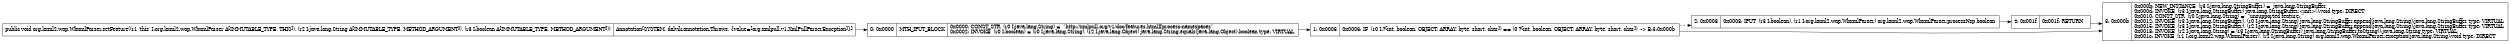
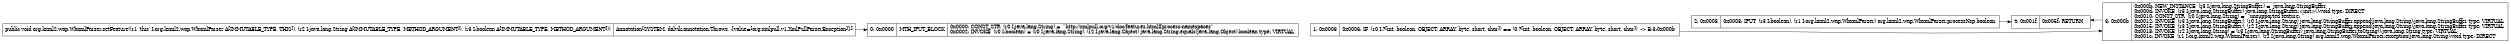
node "4: 0x001f": text "0x001f: RETURN" -> "0x005f: RETURN"
edge "4: 0x001f" -> "3: 0x000b": reversed
edge "1: 0x0006" -> "2: 0x0008": removed
edge "0: 0x0000" -> "1: 0x0006": removed
